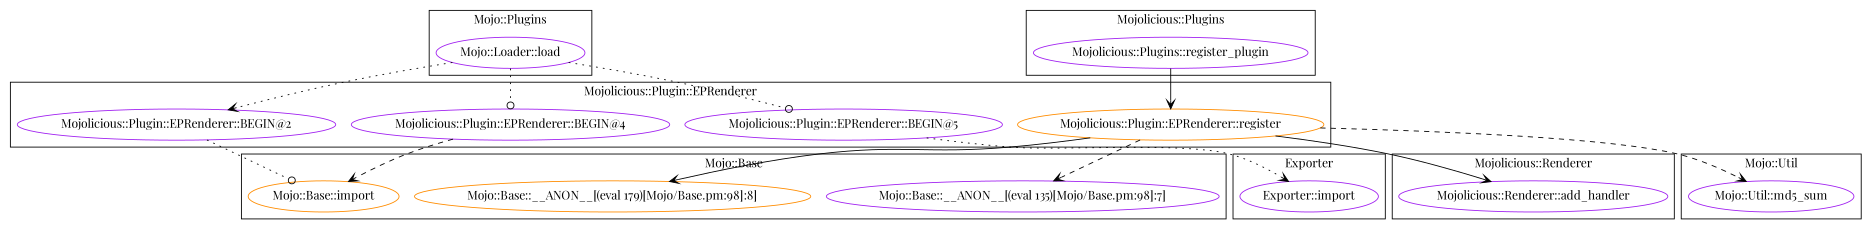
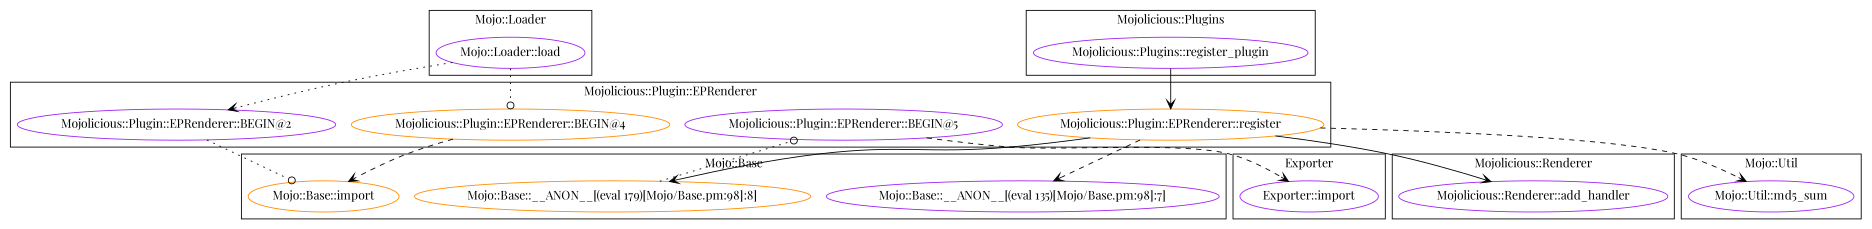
cluster "Mojo::Plugins": label "Mojo::Plugins" -> "Mojo::Loader"
edge "Mojo::Loader::load" -> "Mojolicious::Plugin::EPRenderer::BEGIN@5": now "Mojo::Base::__ANON__[(eval 179)[Mojo/Base.pm:98]:8]" -> "Mojolicious::Plugin::EPRenderer::BEGIN@5"
node "Mojolicious::Plugin::EPRenderer::BEGIN@4": color purple -> darkorange
edge "Mojolicious::Plugin::EPRenderer::BEGIN@5" -> "Exporter::import": style dotted -> dashed
